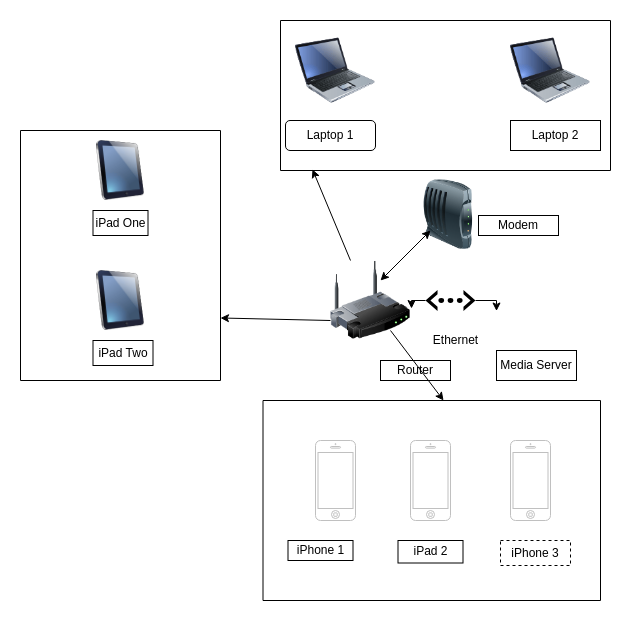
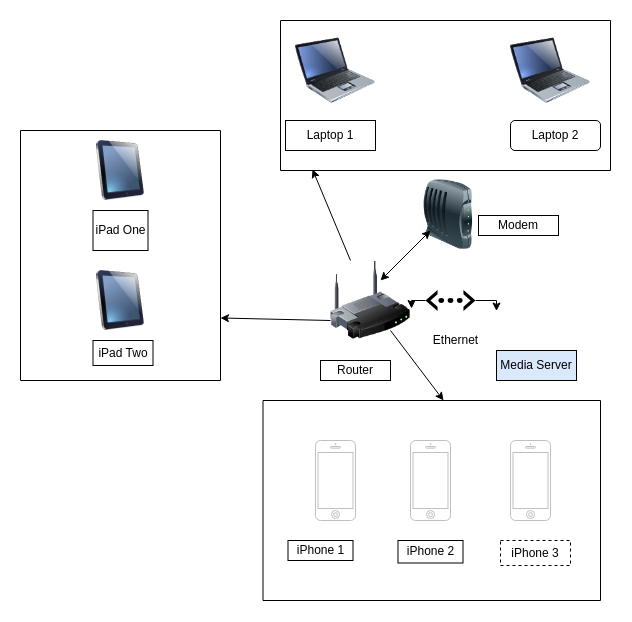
node "Laptop 1": shape rounded rectangle -> rectangle
node "Laptop 2": shape rectangle -> rounded rectangle
node "iPad One": size 55x25 -> 55x40
node "Media Server": fillcolor #ffffff -> #dae8fc
node "Router": moved (416, 371) -> (356, 371)
node "iPad 2": label "iPad 2" -> "iPhone 2"
